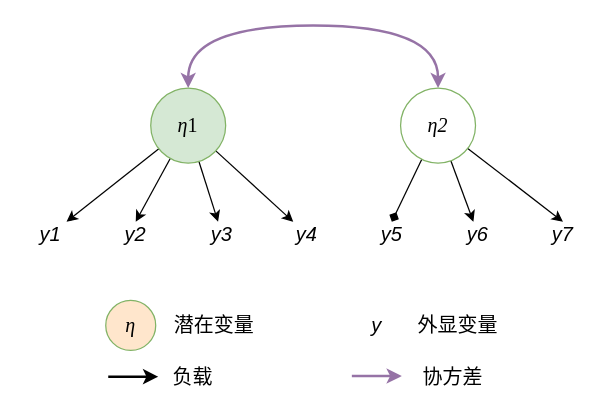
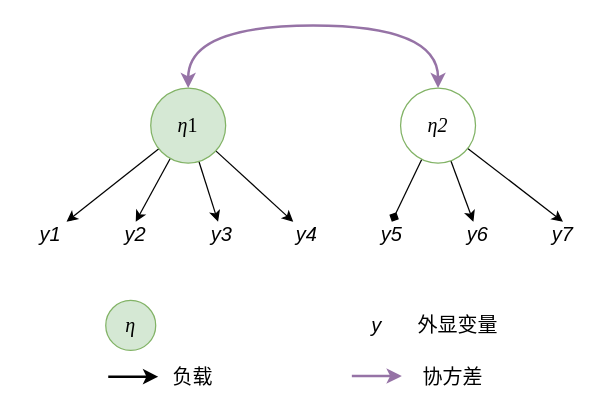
node "η": fillcolor #ffe6cc -> #d5e8d4
node "潜在变量": removed
